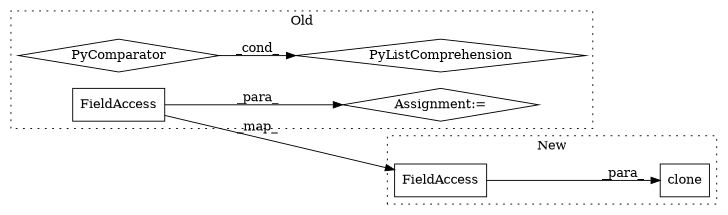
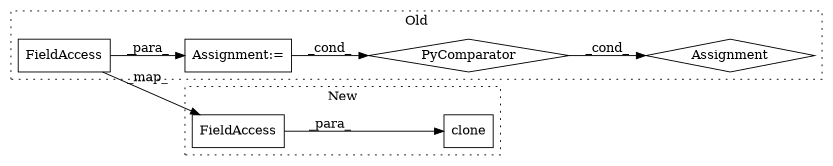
edge "Assignment:=" -> "PyComparator": added, label "_cond_"
node "PyListComprehension": label "PyListComprehension" -> "Assignment"
node "Assignment:=": shape diamond -> box
